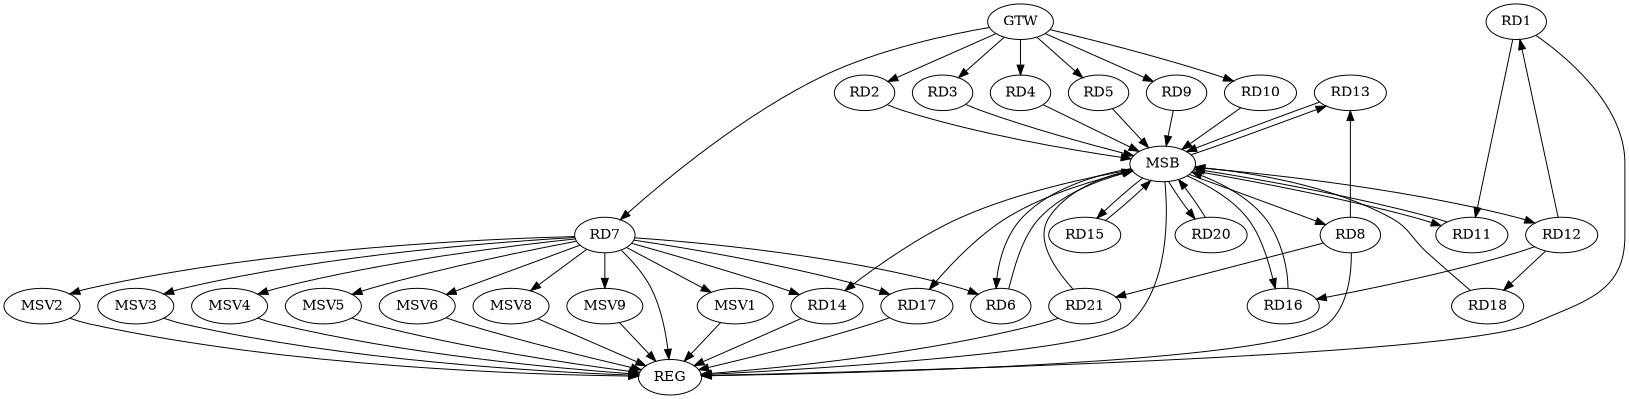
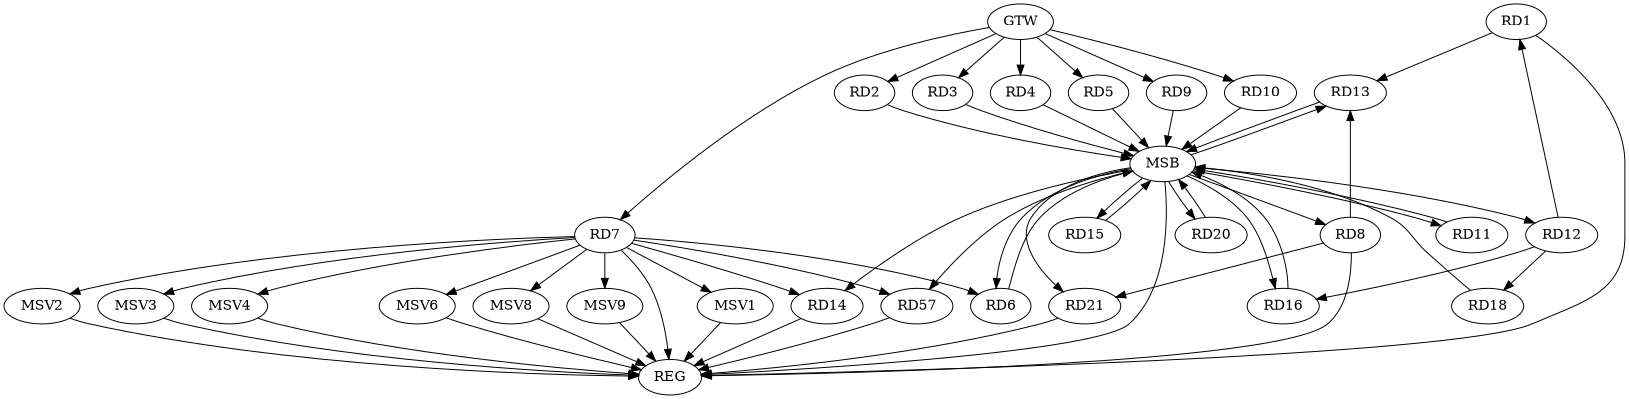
edge "RD1" -> "RD11": now "RD1" -> "RD13"
edge "RD21" -> "MSB": reversed
node "MSV5": removed
node "RD17": label "RD17" -> "RD57"
